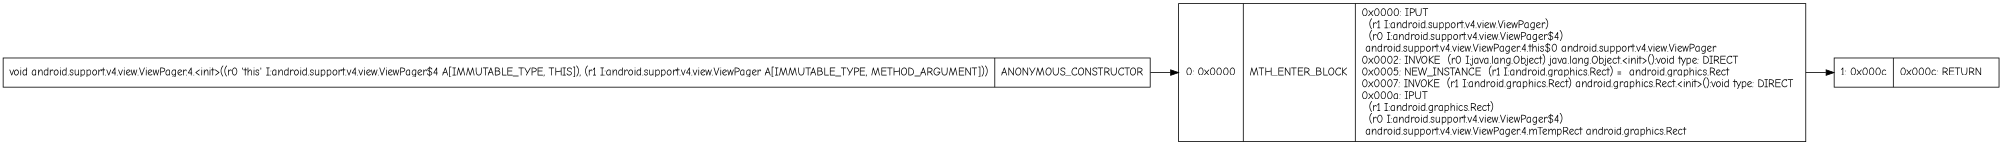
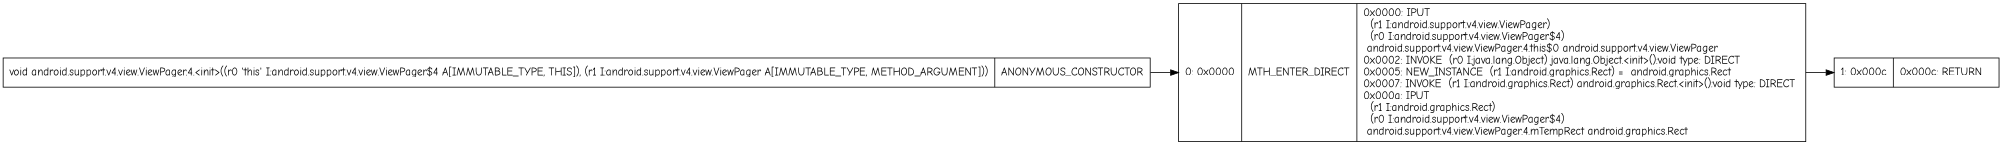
node "0: 0x0000": text "MTH_ENTER_BLOCK" -> "MTH_ENTER_DIRECT"
